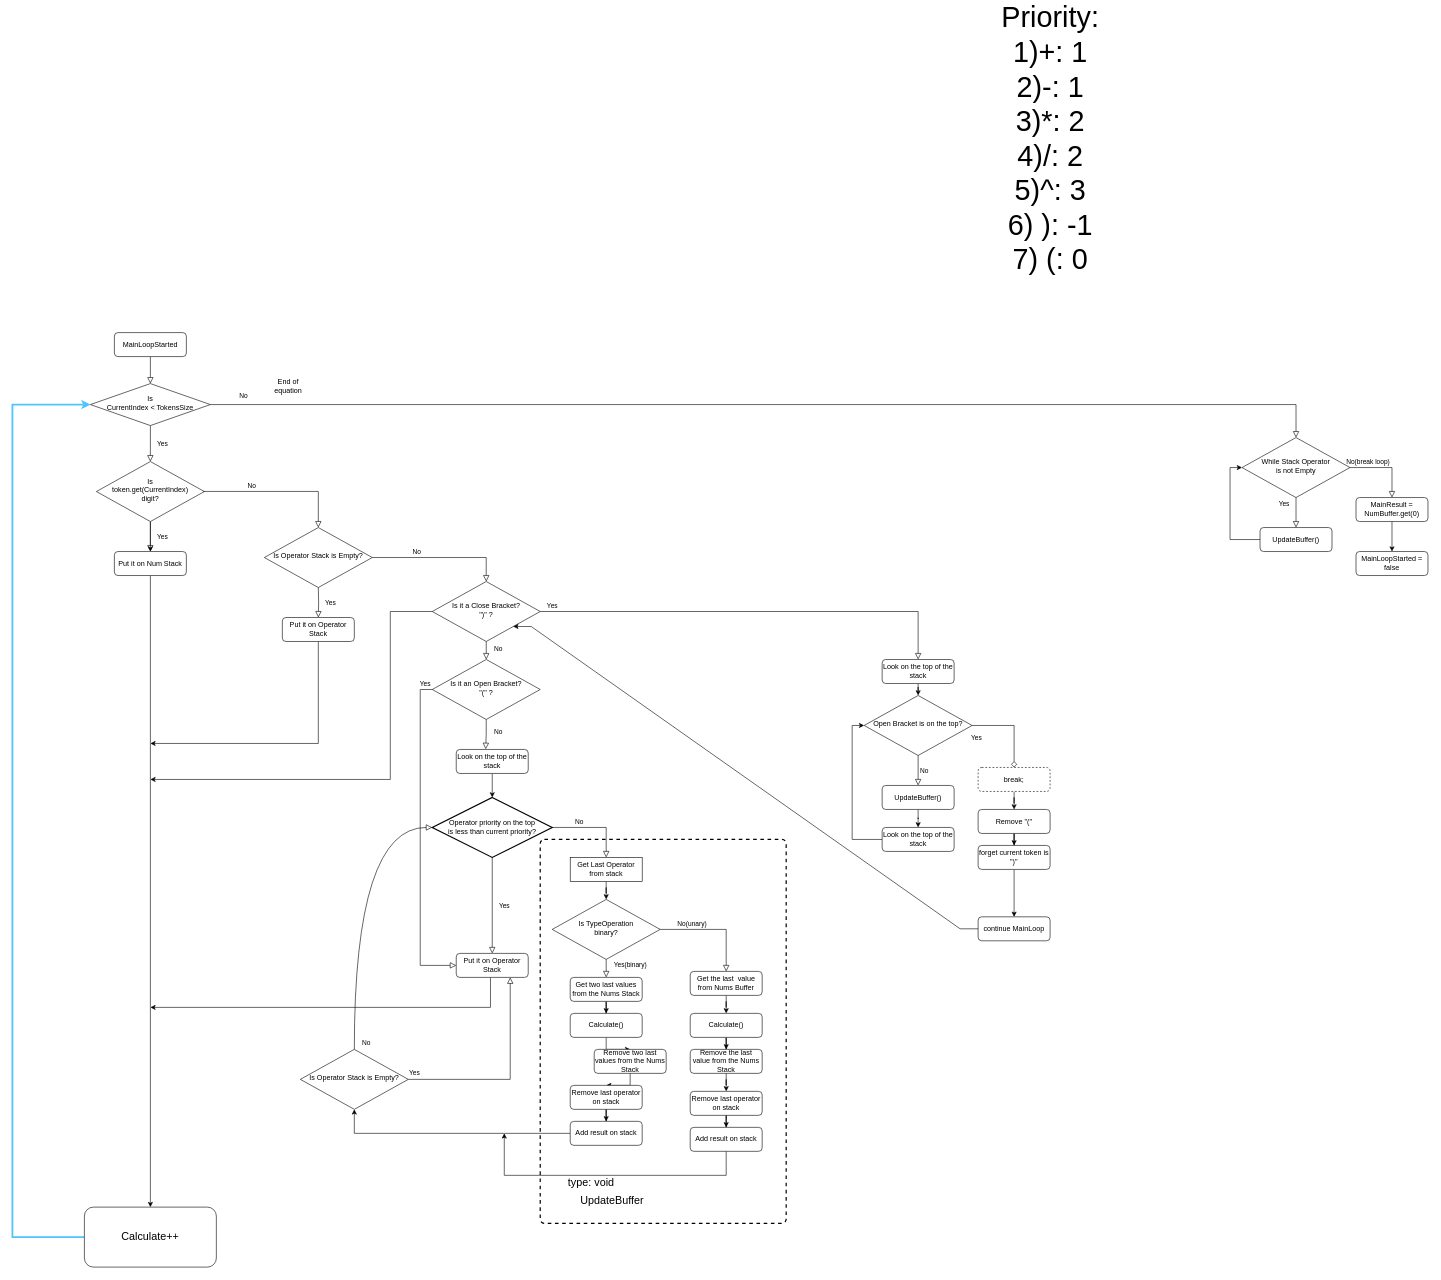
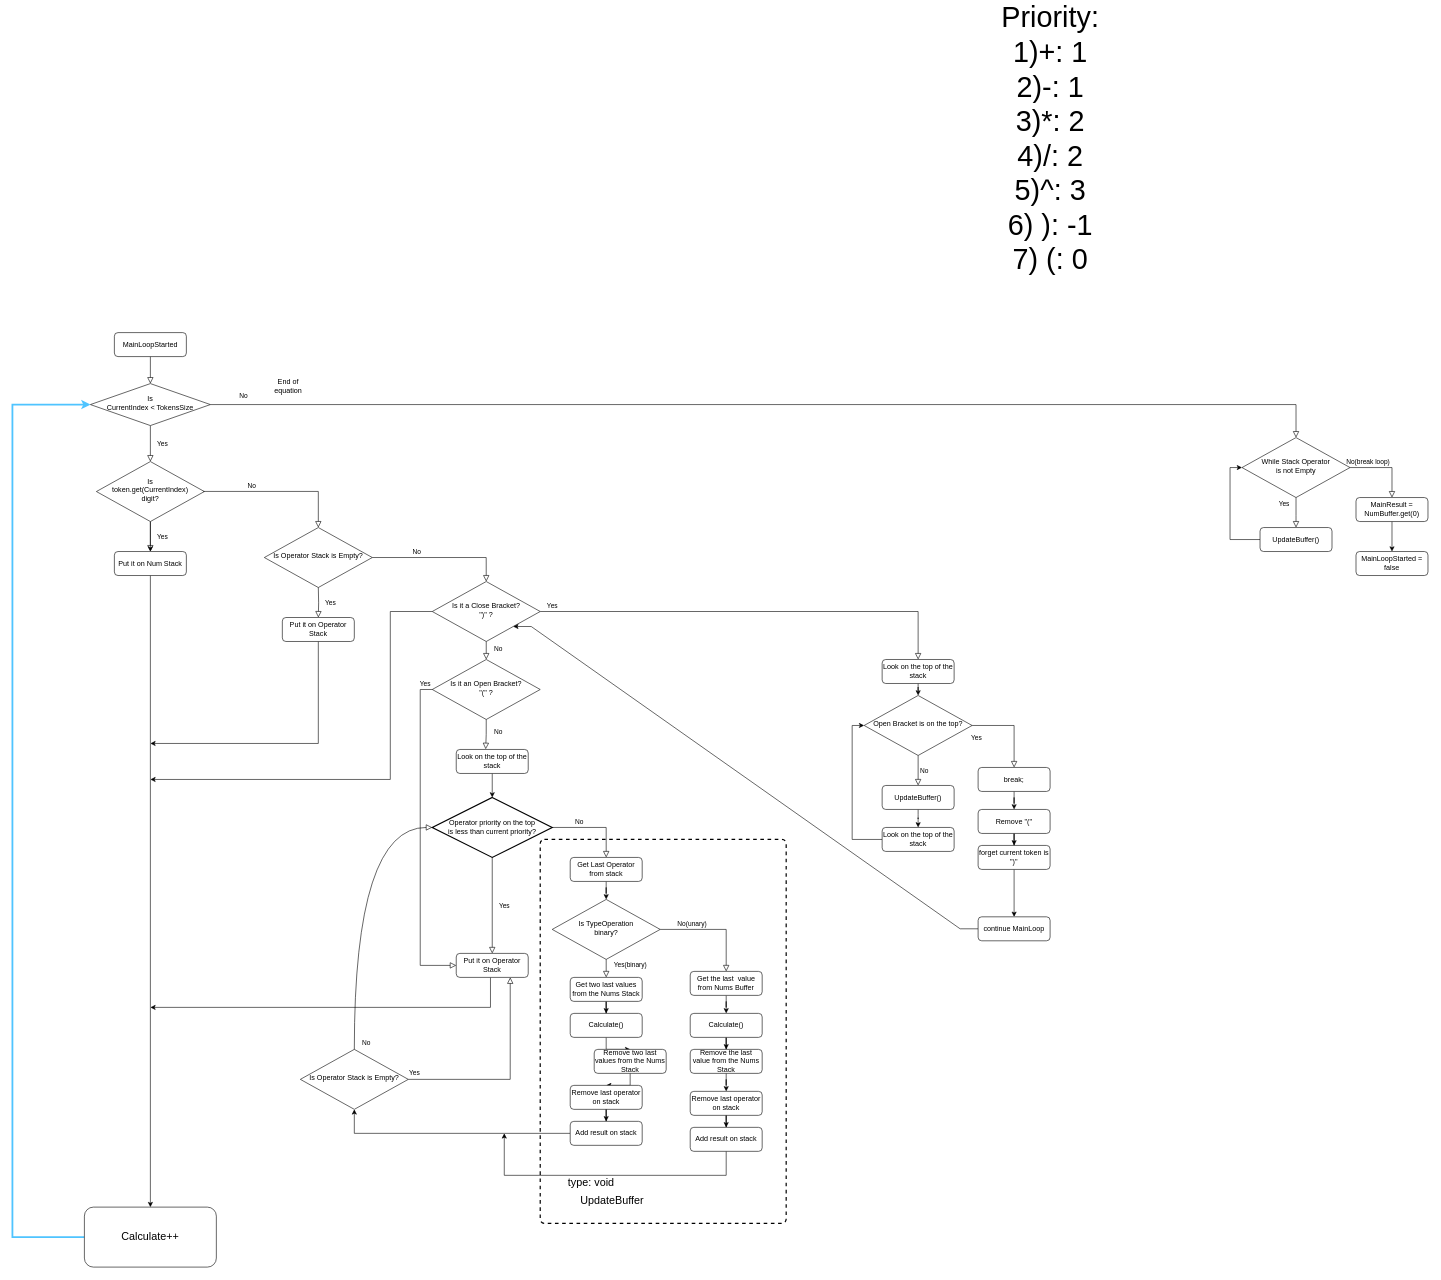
edge "Open Bracket is on the top?" -> "break;": arrowhead diamond -> block
node "break;": style dashed -> solid
node "Get Last Operator from stack": shape rectangle -> rounded rectangle
